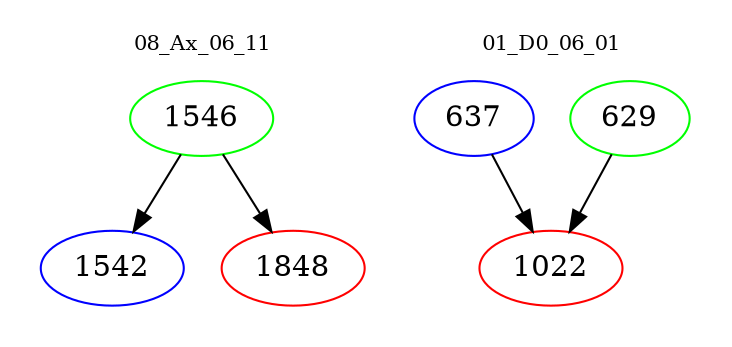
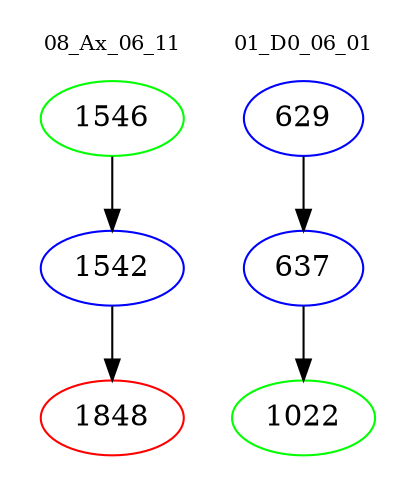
node "629": color green -> blue
edge "1546" -> "1848": now "1542" -> "1848"
edge "629" -> "1022": now "629" -> "637"
node "1022": color red -> green
